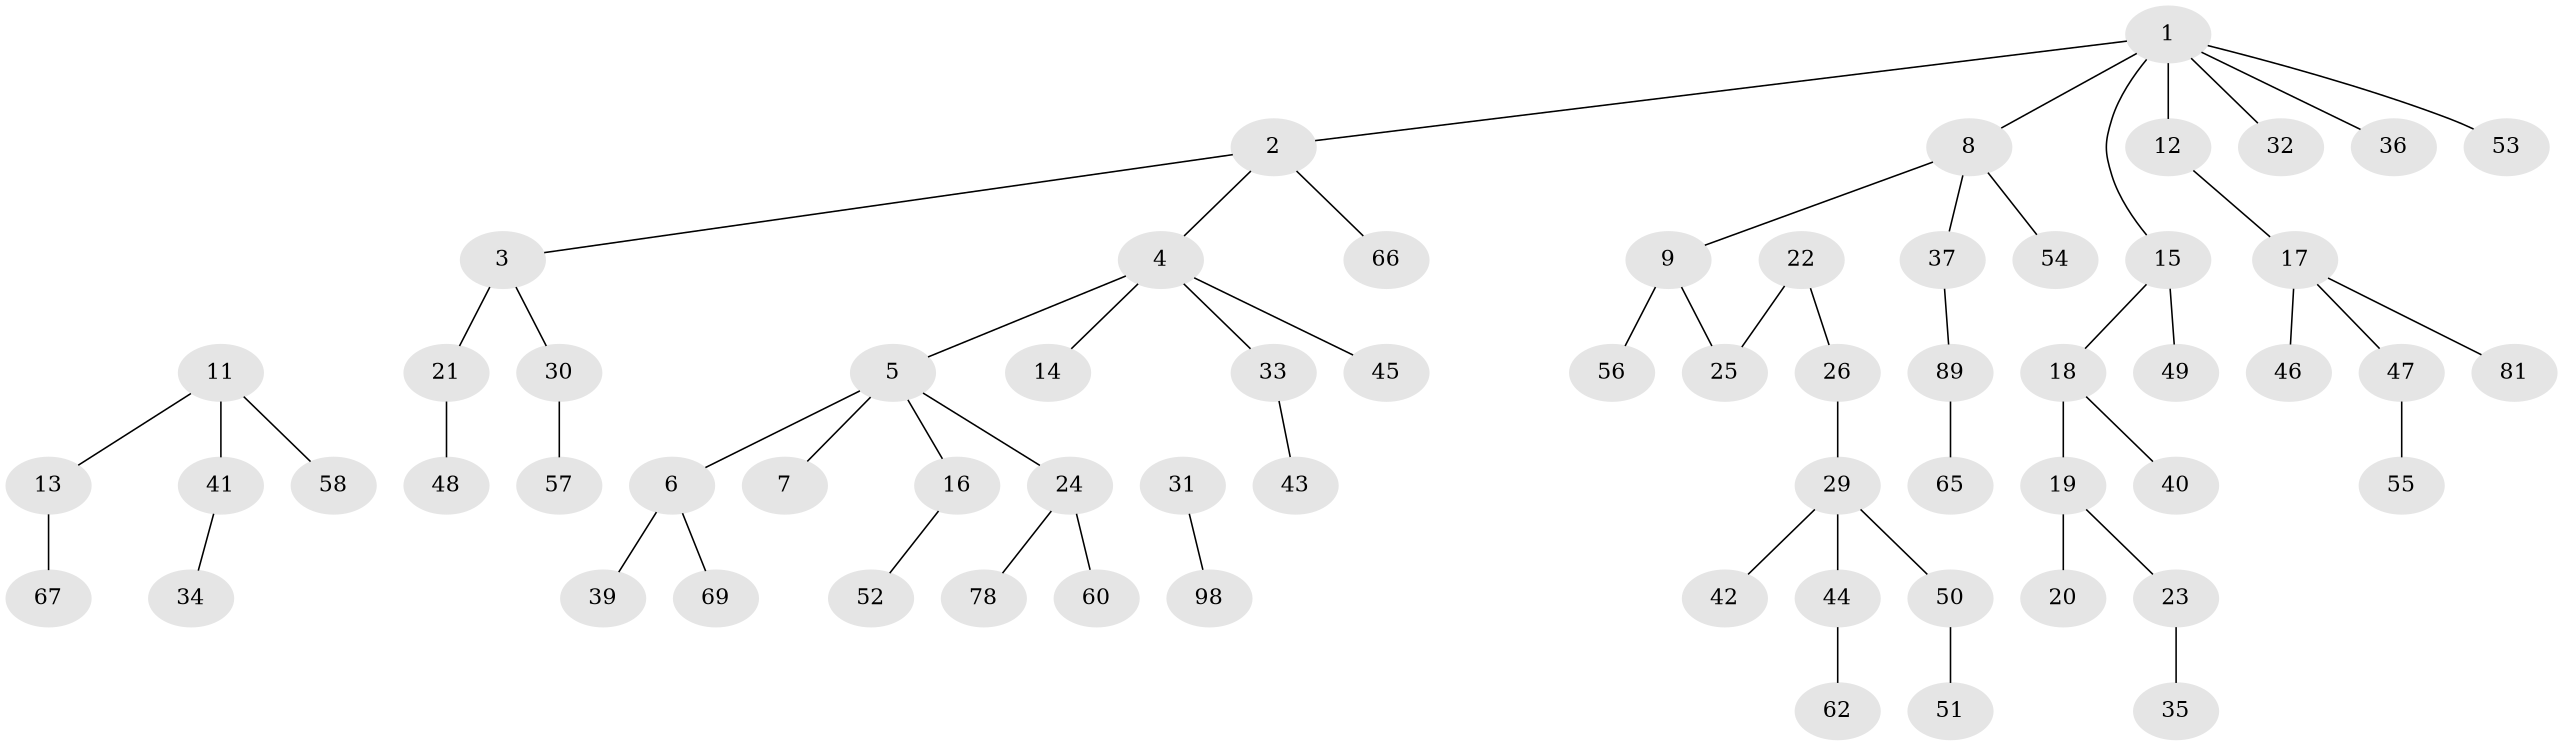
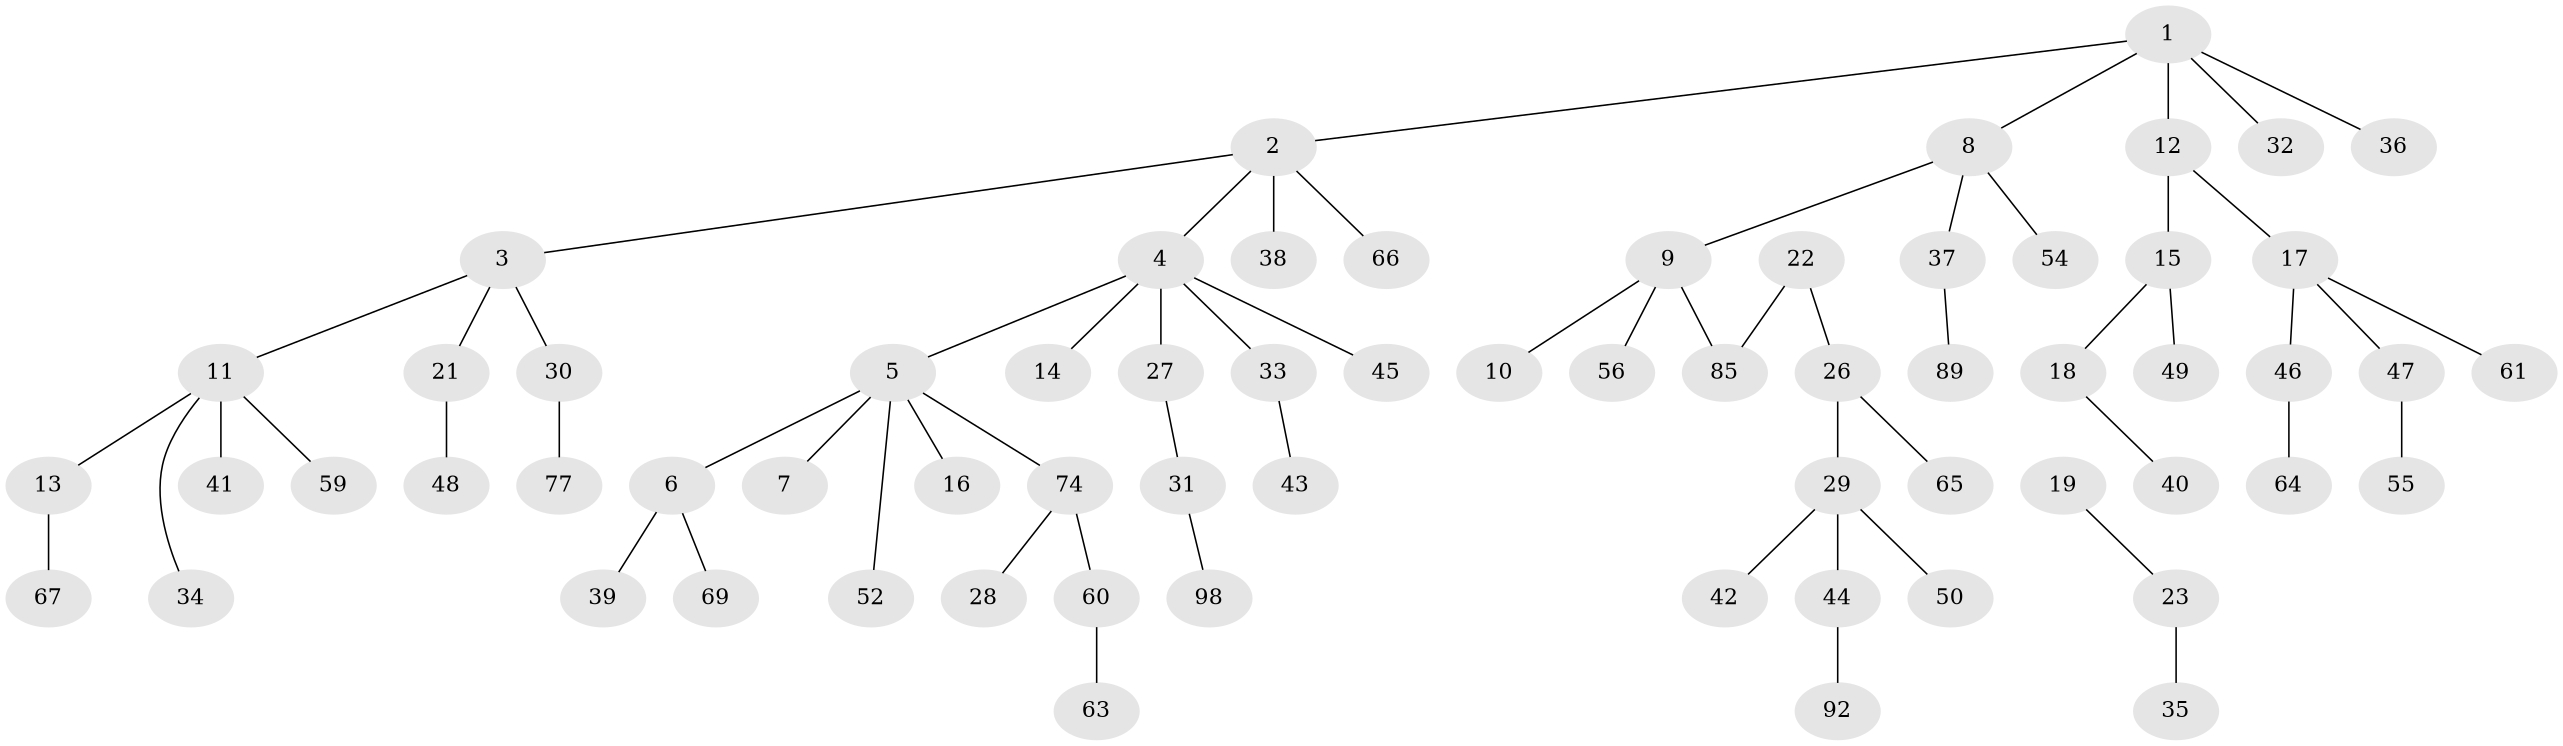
edge "1" -- "15": now "12" -- "15"
node "53": removed
node "38": added
edge "3" -- "11": added
node "27": added
node "10": added
node "25": label "25" -> "85"
node "81": label "81" -> "61"
edge "89" -- "65": now "26" -- "65"
edge "18" -- "19": removed
node "58": label "58" -> "59"
node "57": label "57" -> "77"
node "24": label "24" -> "74"
node "64": added
edge "41" -- "34": now "11" -- "34"
edge "16" -- "52": now "5" -- "52"
node "78": label "78" -> "28"
node "20": removed
node "63": added
node "62": label "62" -> "92"
node "51": removed
